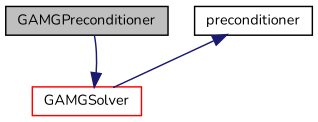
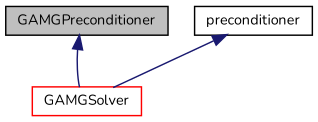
edge "GAMGPreconditioner" -> "GAMGSolver": reversed
